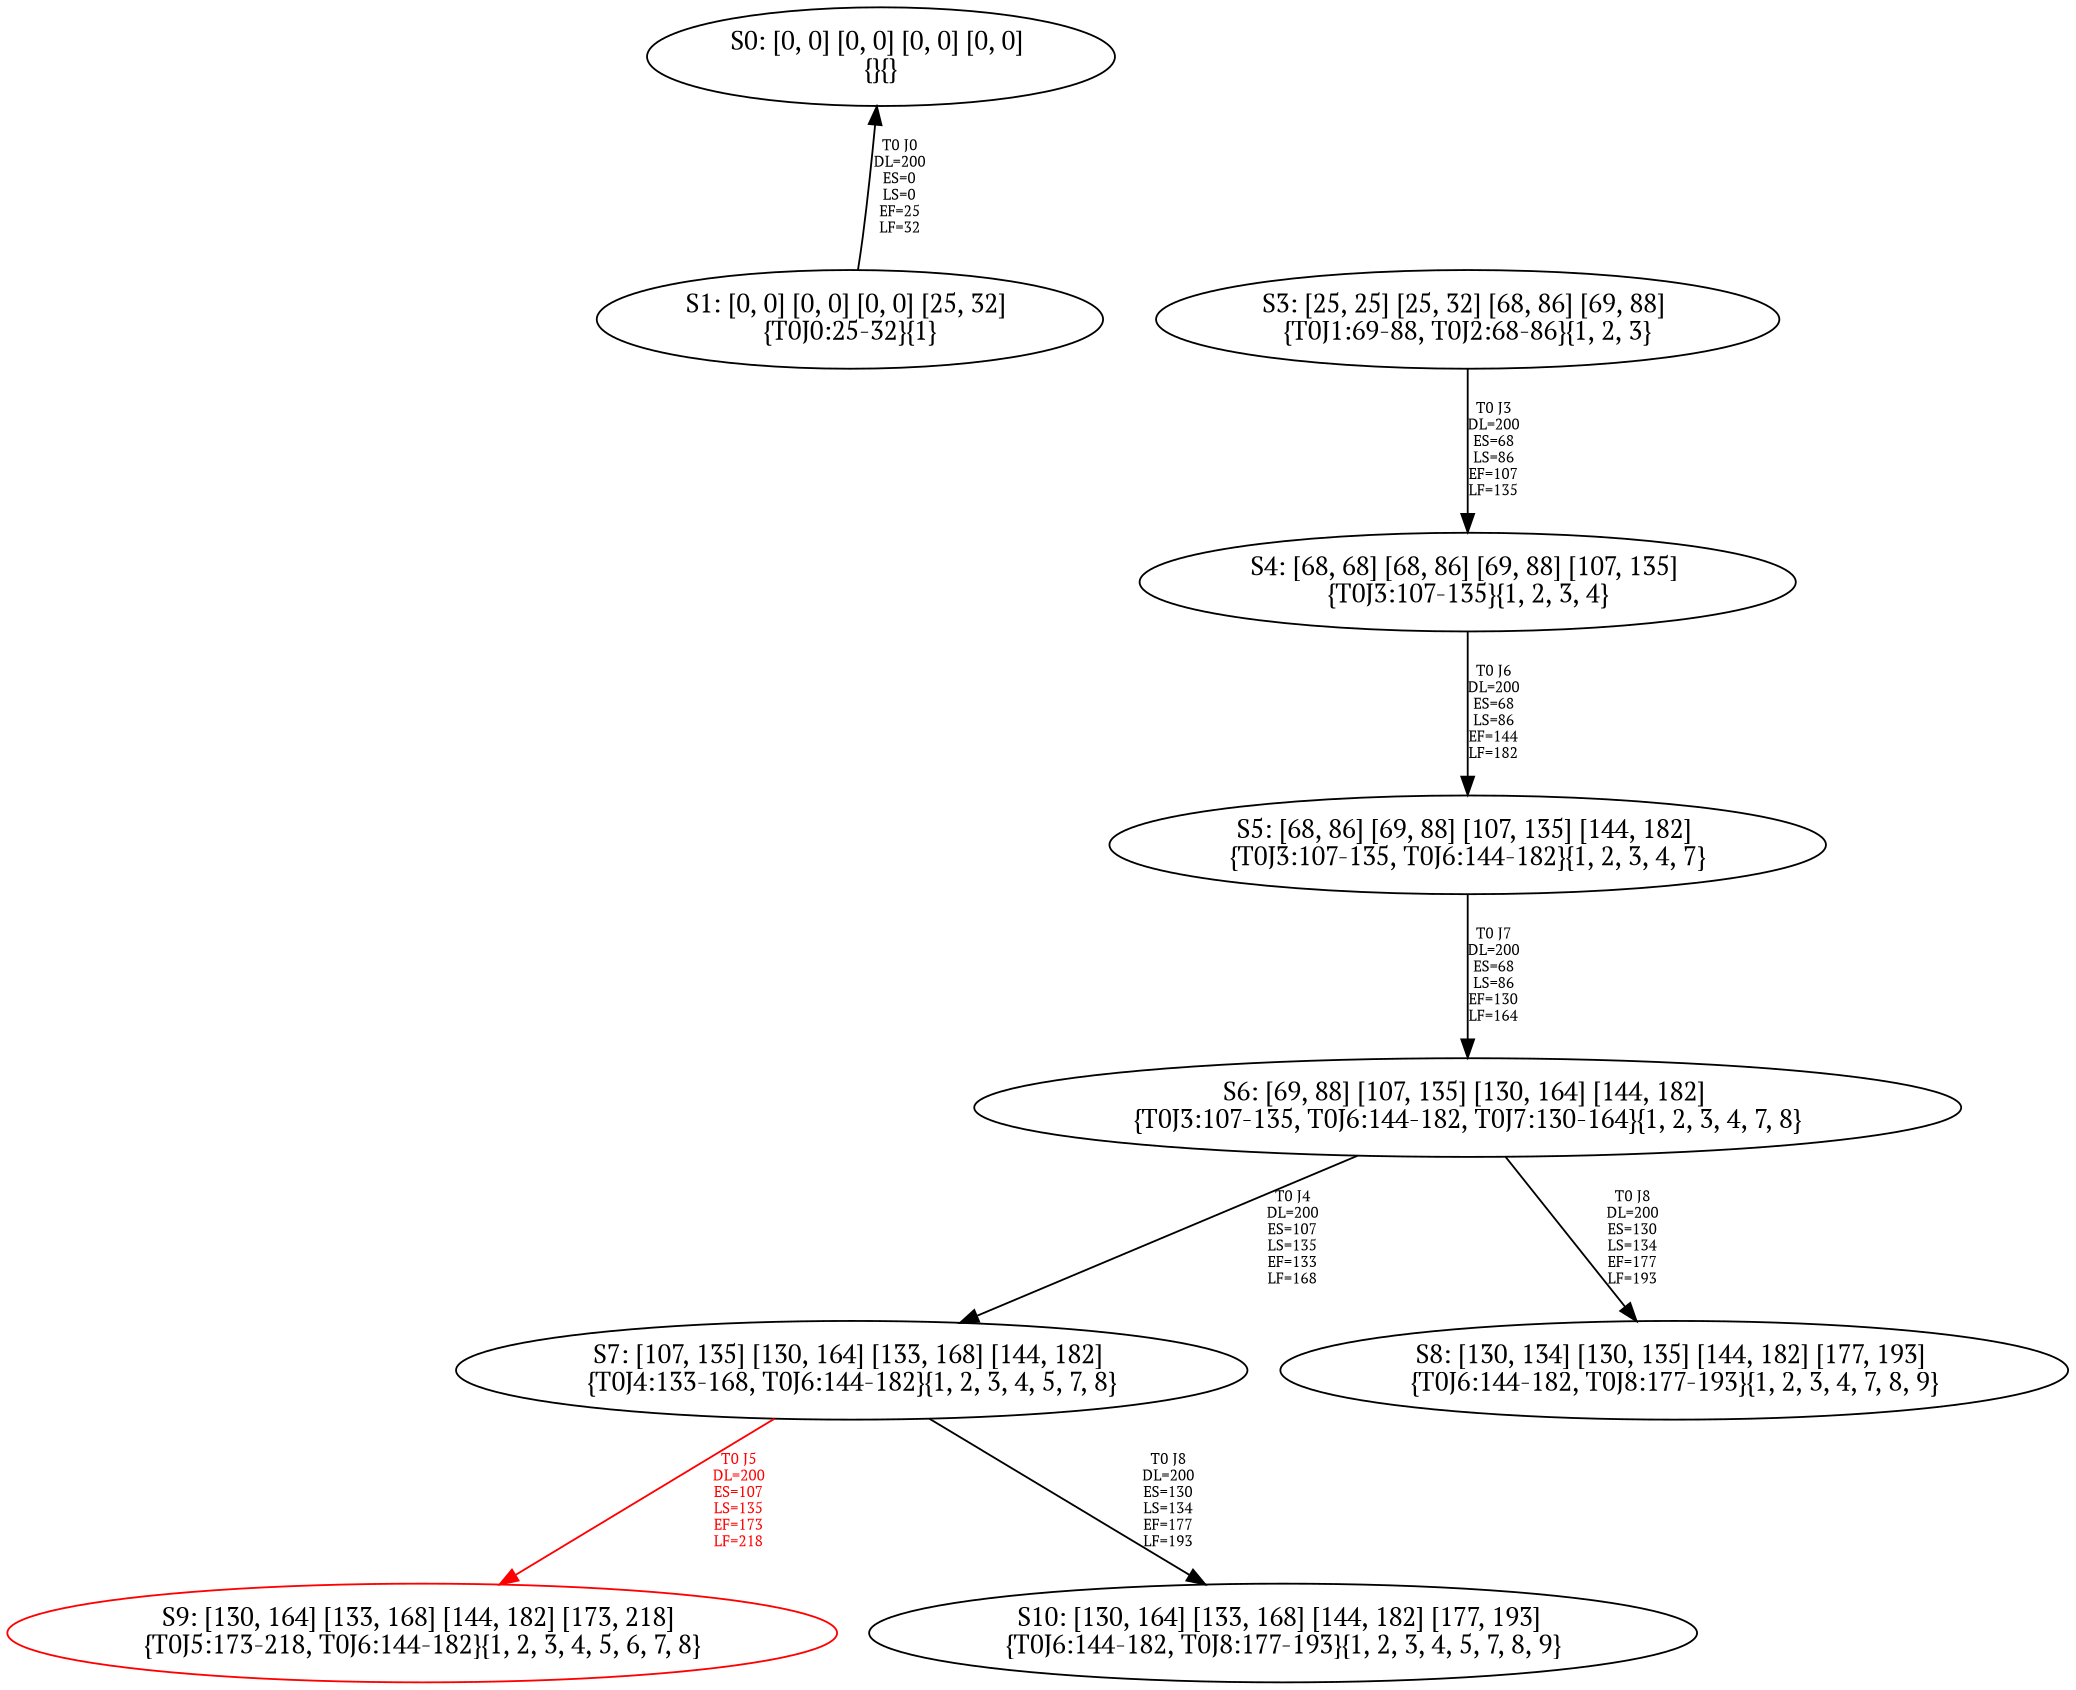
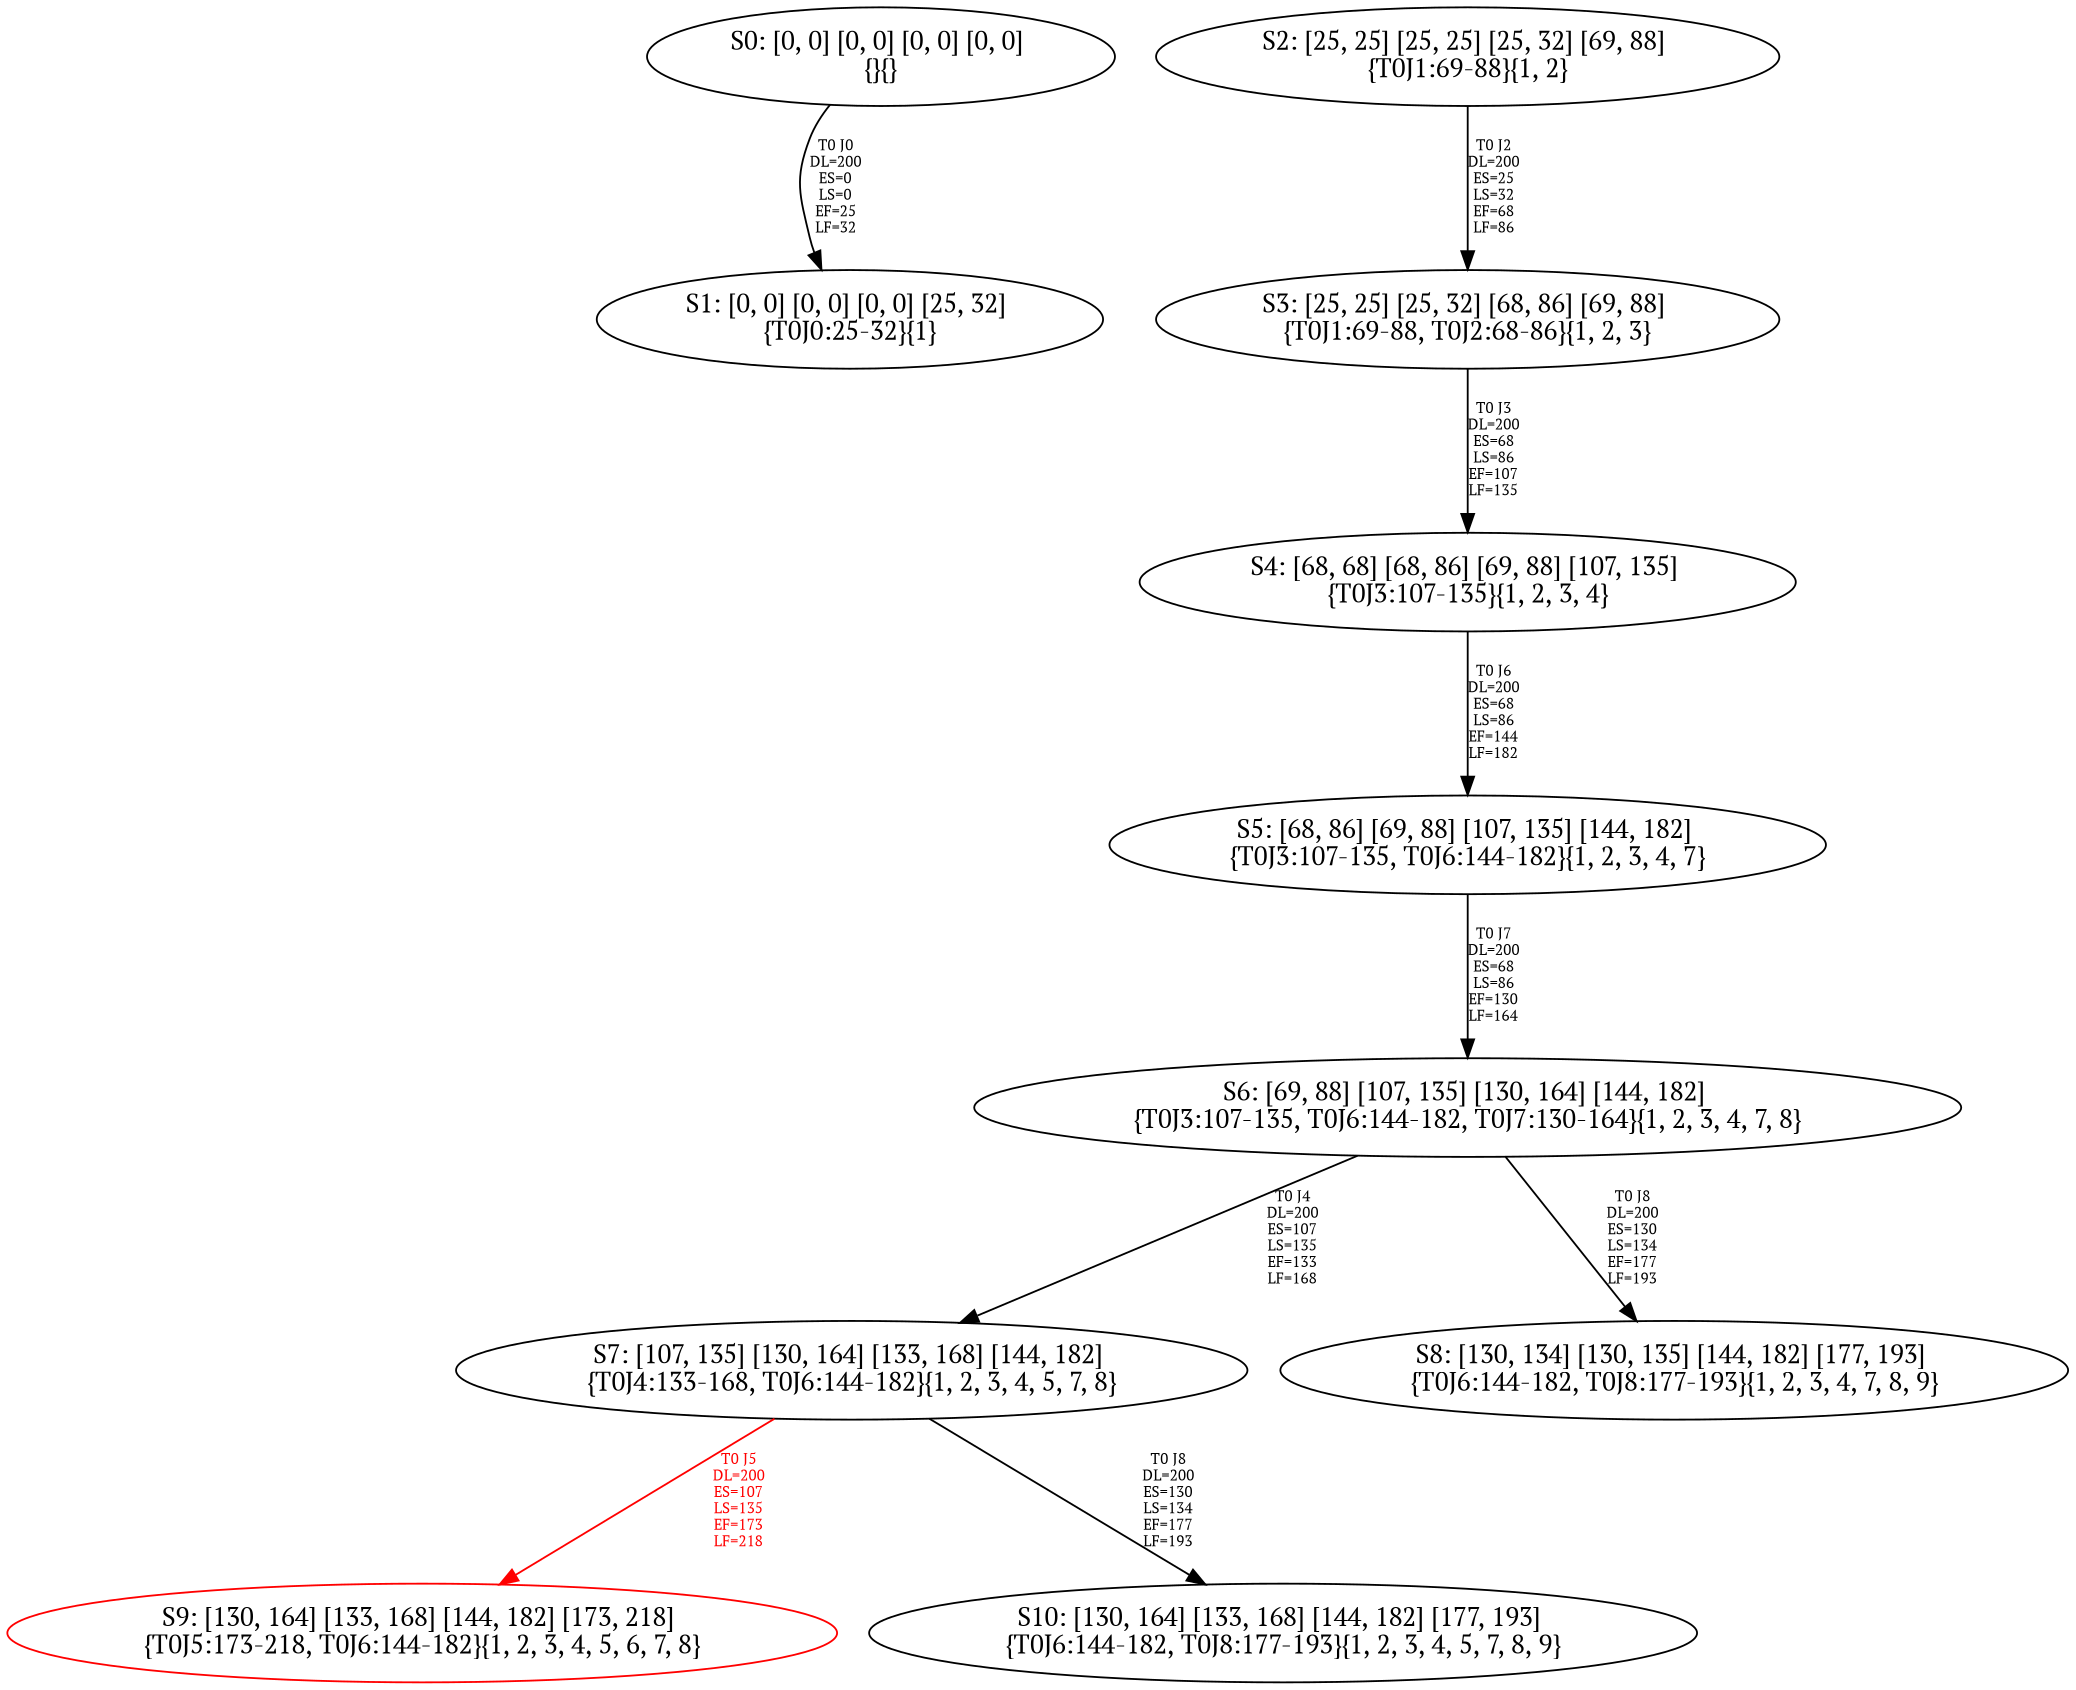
node "S2: [25, 25] [25, 25] [25, 32] [69, 88] {T0J1:69-88}{1, 2}": added
edge "S1: [0, 0] [0, 0] [0, 0] [25, 32] {T0J0:25-32}{1}" -> "S0: [0, 0] [0, 0] [0, 0] [0, 0] {}{}": reversed
